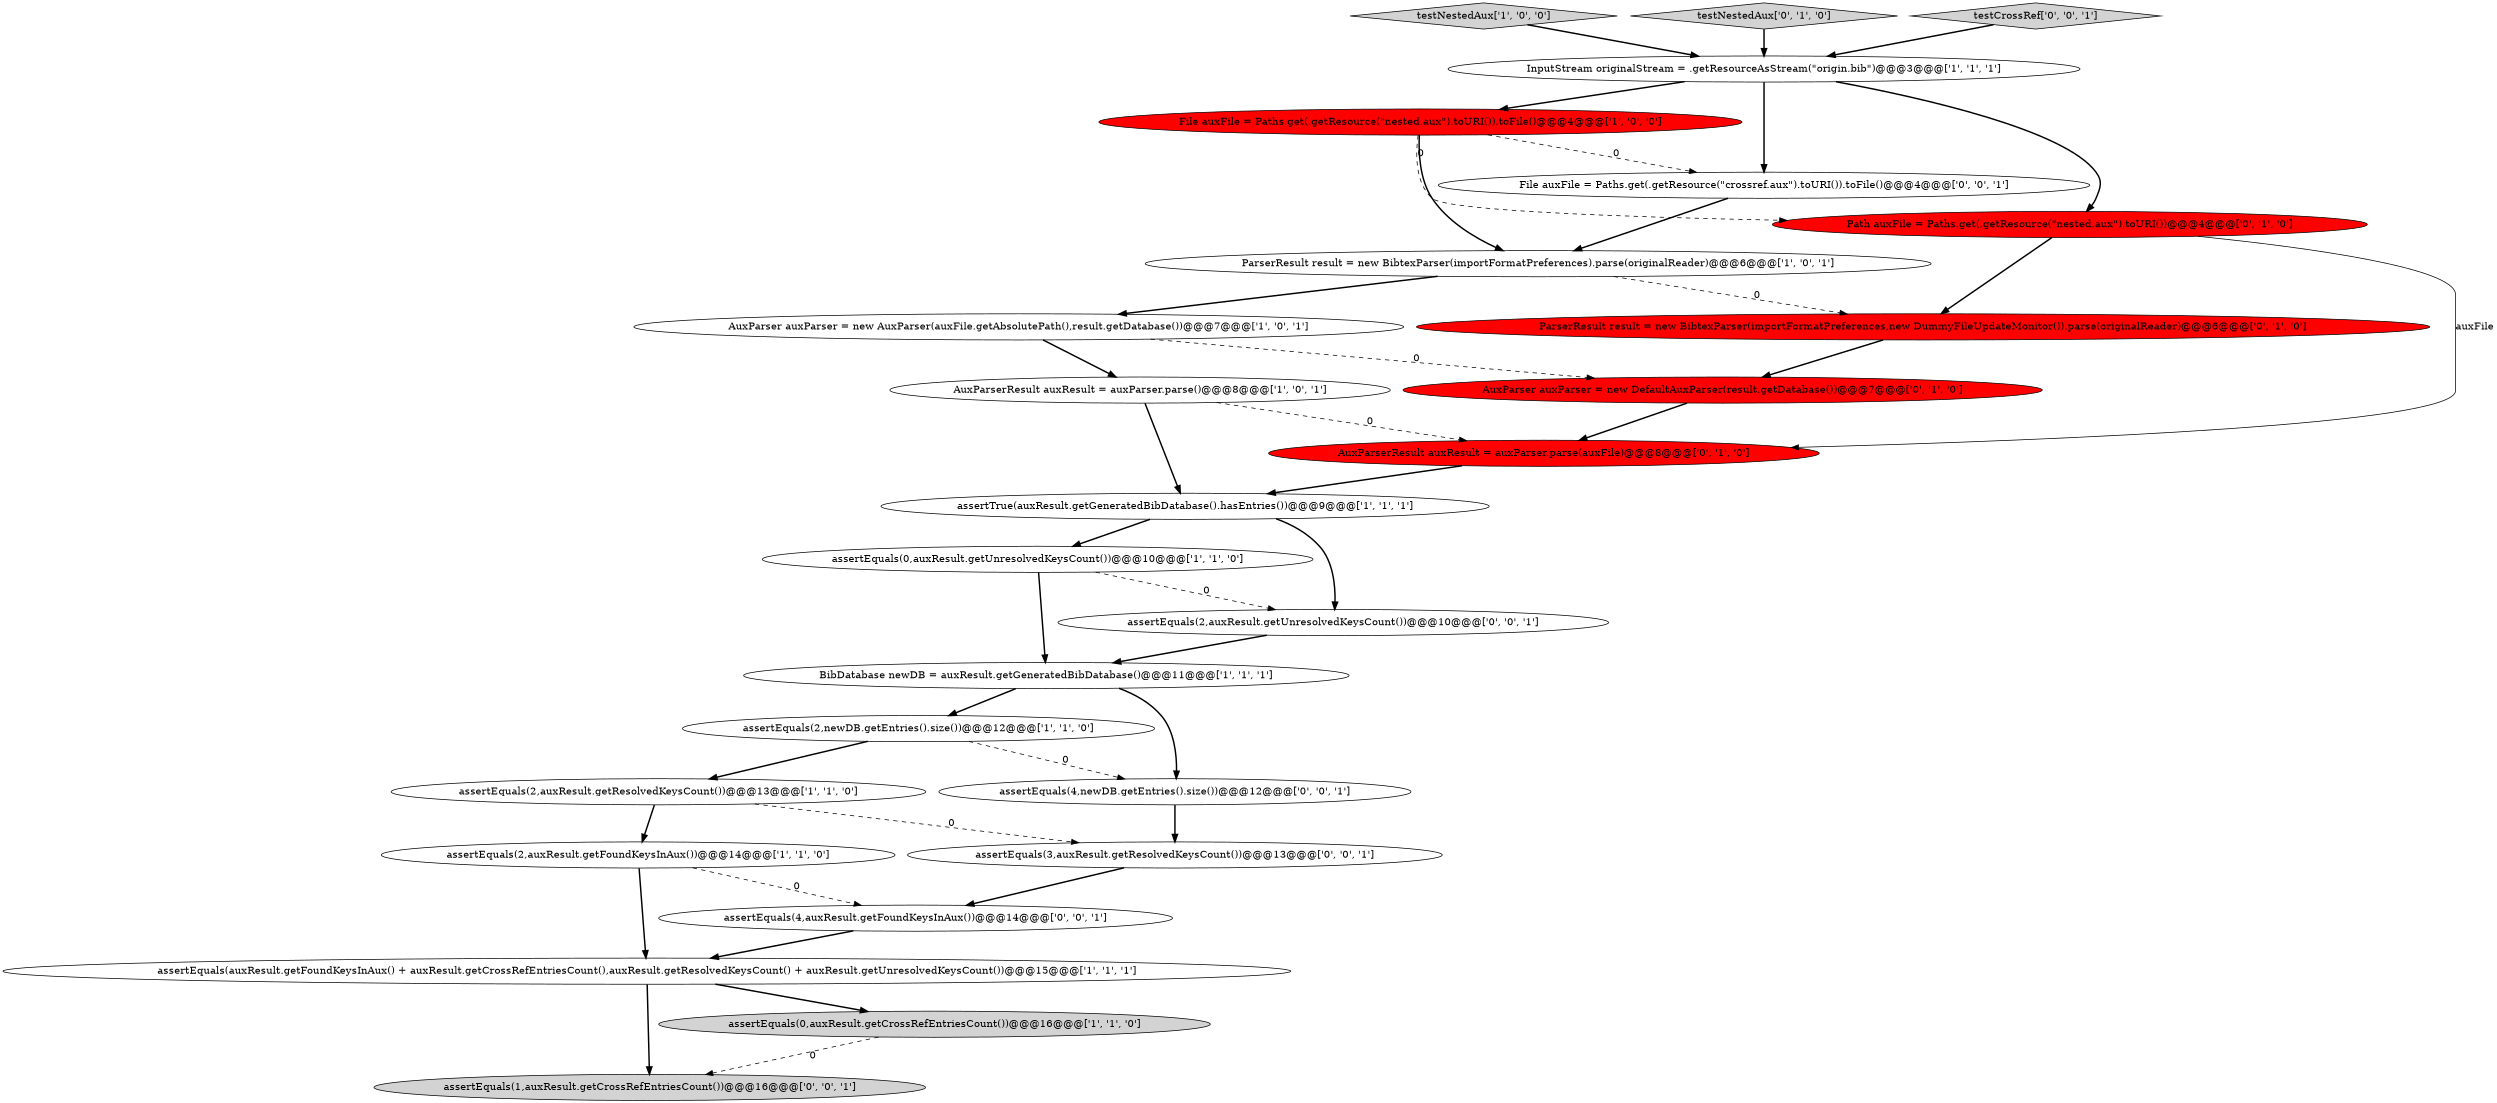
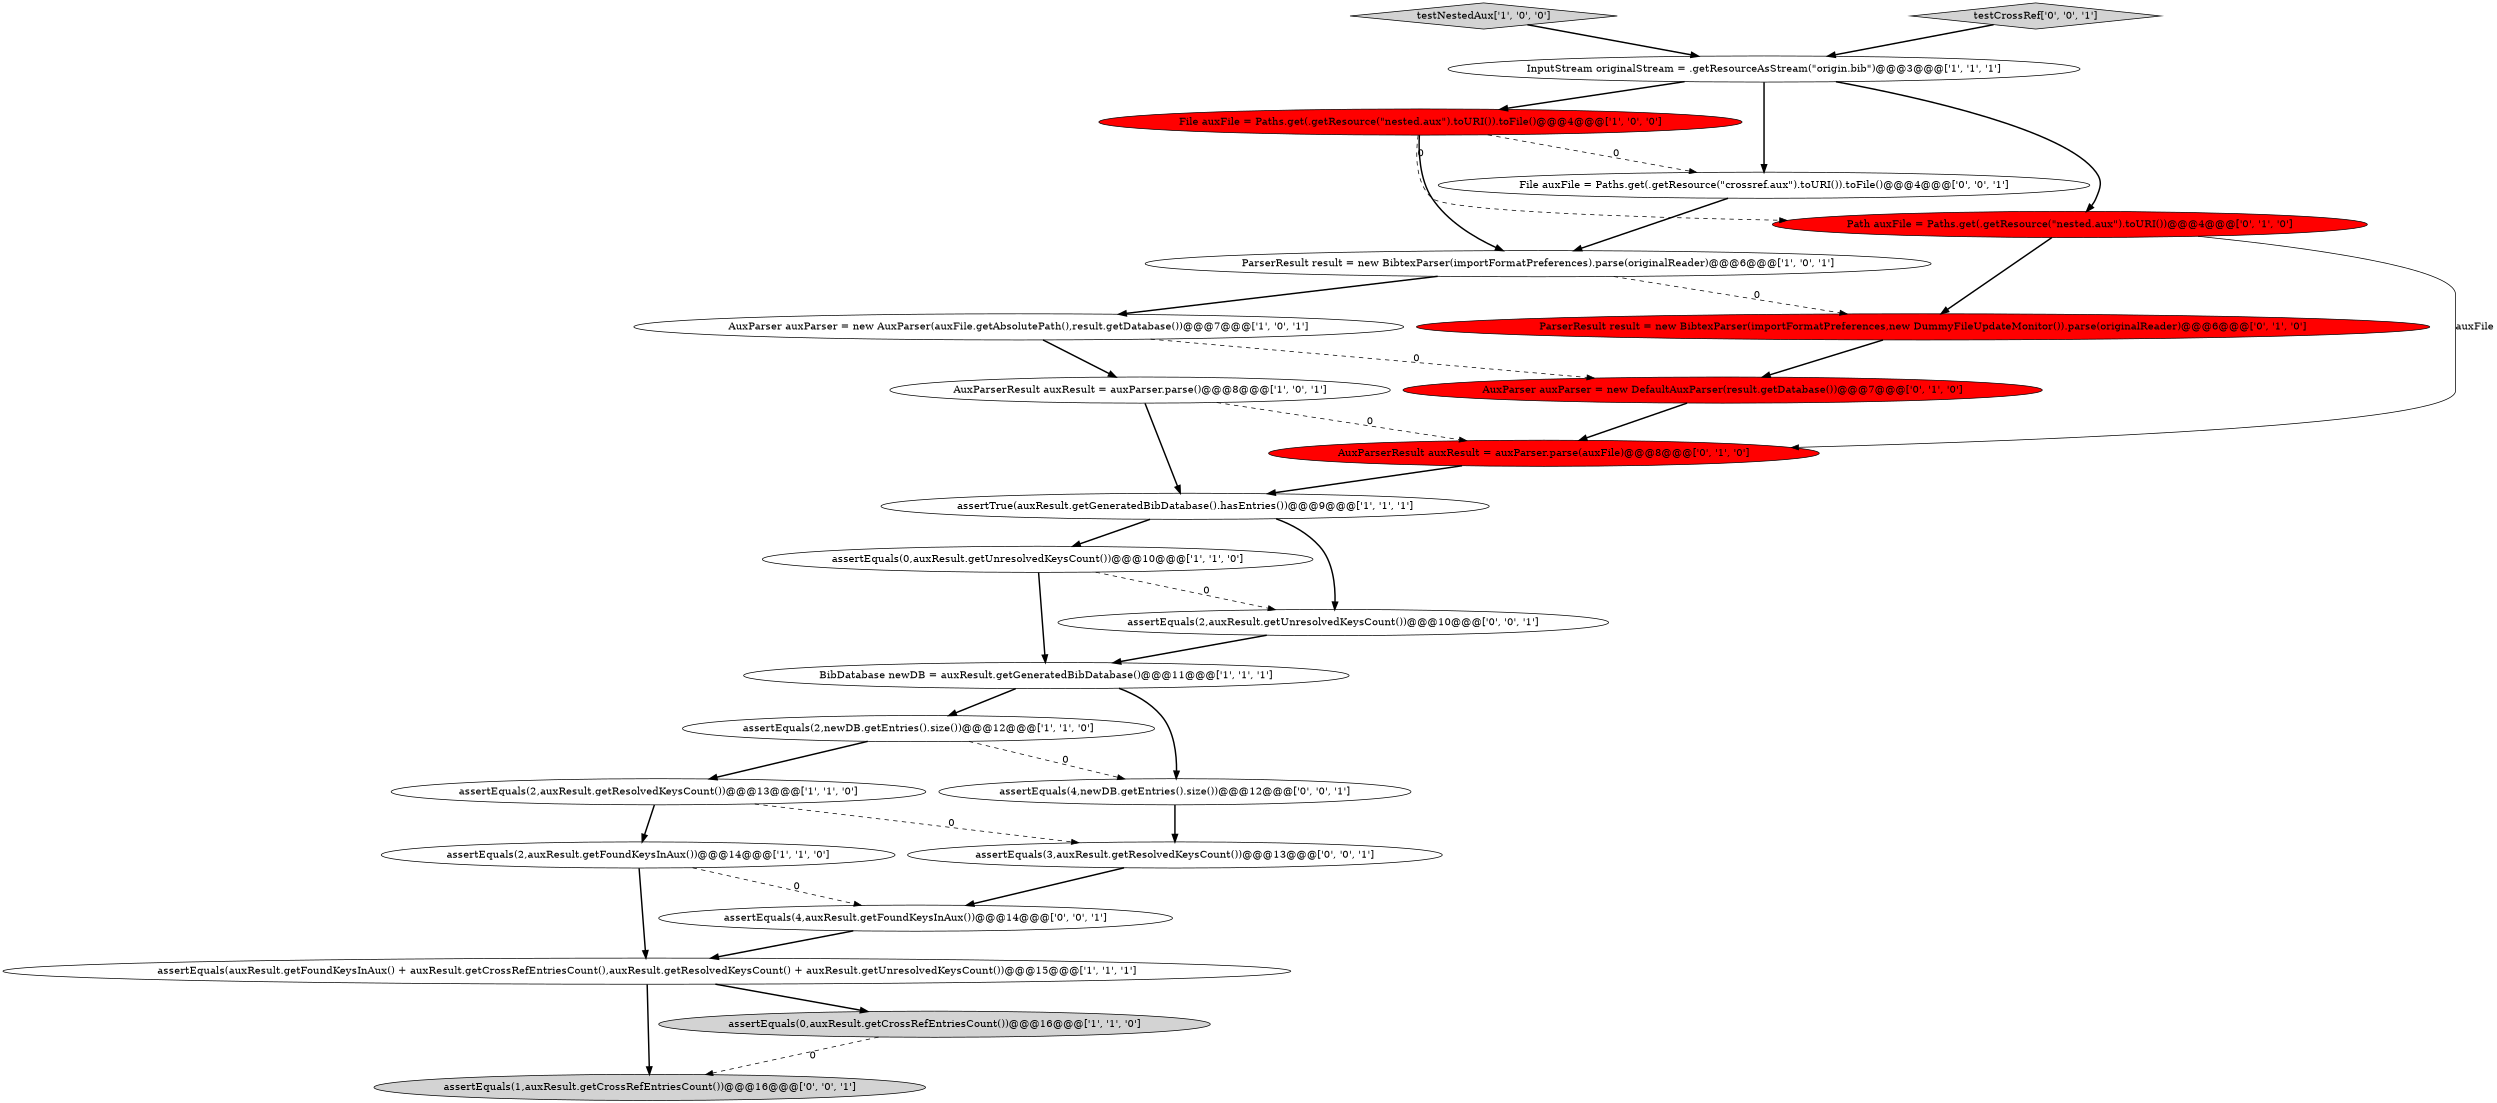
node "testNestedAux['0', '1', '0']": removed
